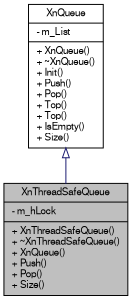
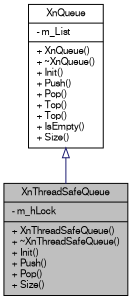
node "XnThreadSafeQueue": text "+ XnQueue()" -> "+ Init()"
